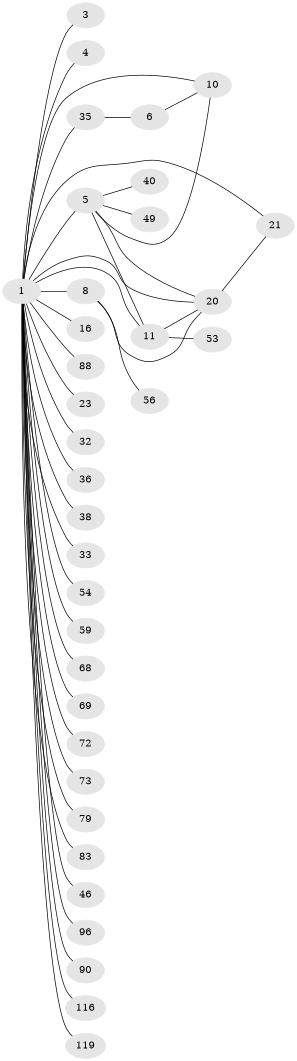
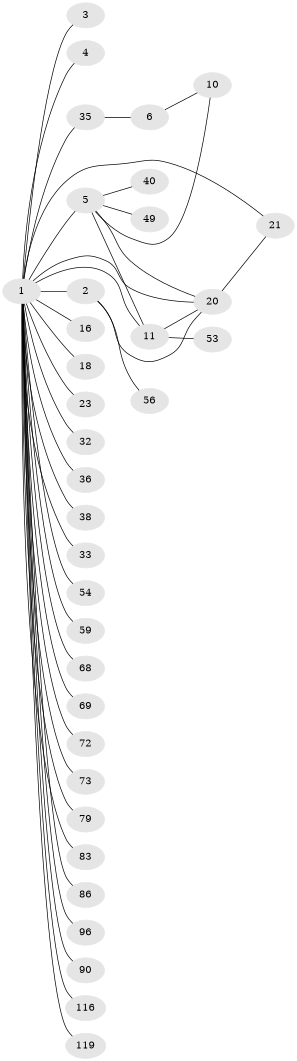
edge "10" -- "1": removed
node "8": label "8" -> "2"
node "88": label "88" -> "18"
node "46": label "46" -> "86"
